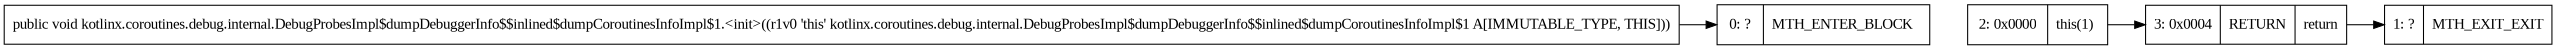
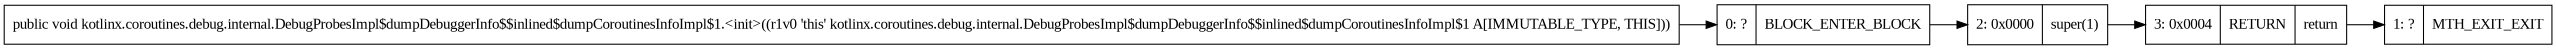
node "0: ?": text "MTH_ENTER_BLOCK" -> "BLOCK_ENTER_BLOCK"
node "2: 0x0000": text "this(1)" -> "super(1)"
edge "0: ?" -> "2: 0x0000": added
